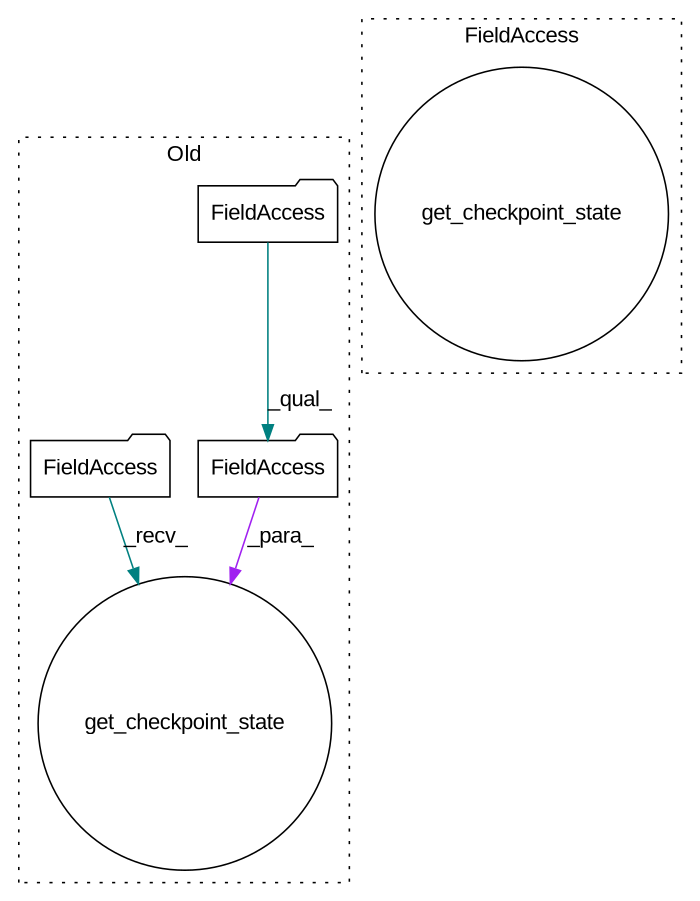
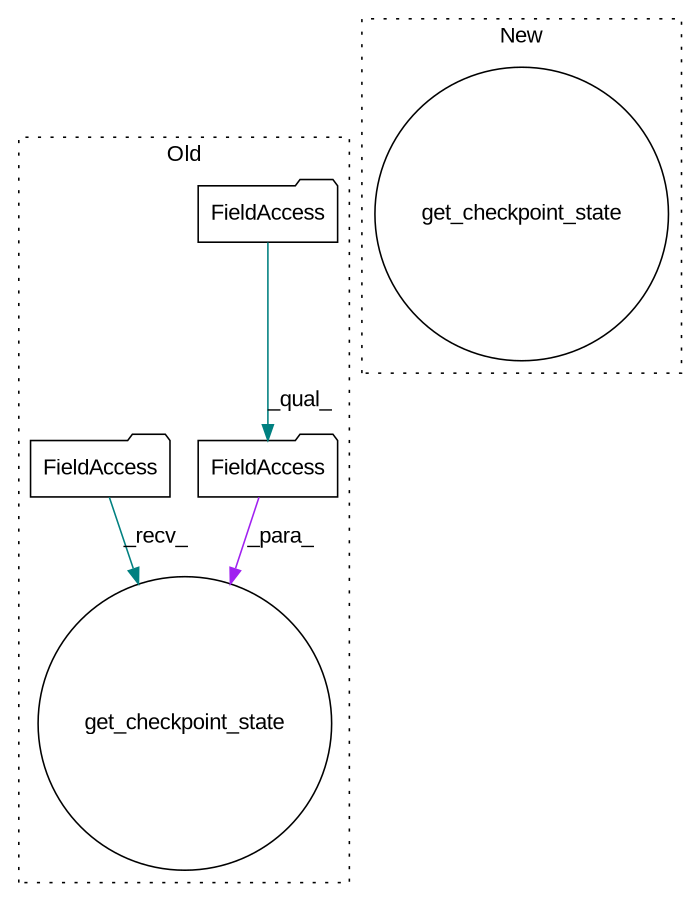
cluster "FieldAccess": label "FieldAccess" -> "New"
